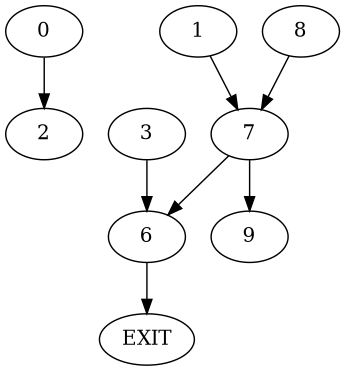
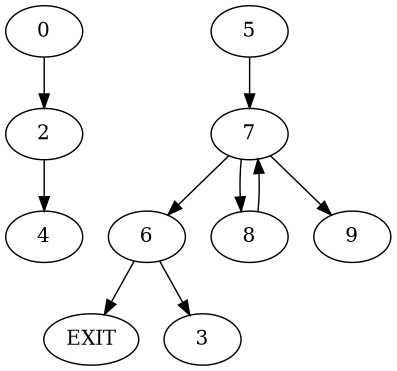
node "1": label "1" -> "5"
edge "3" -> "6": reversed
edge "7" -> "8": added
node "4": added
